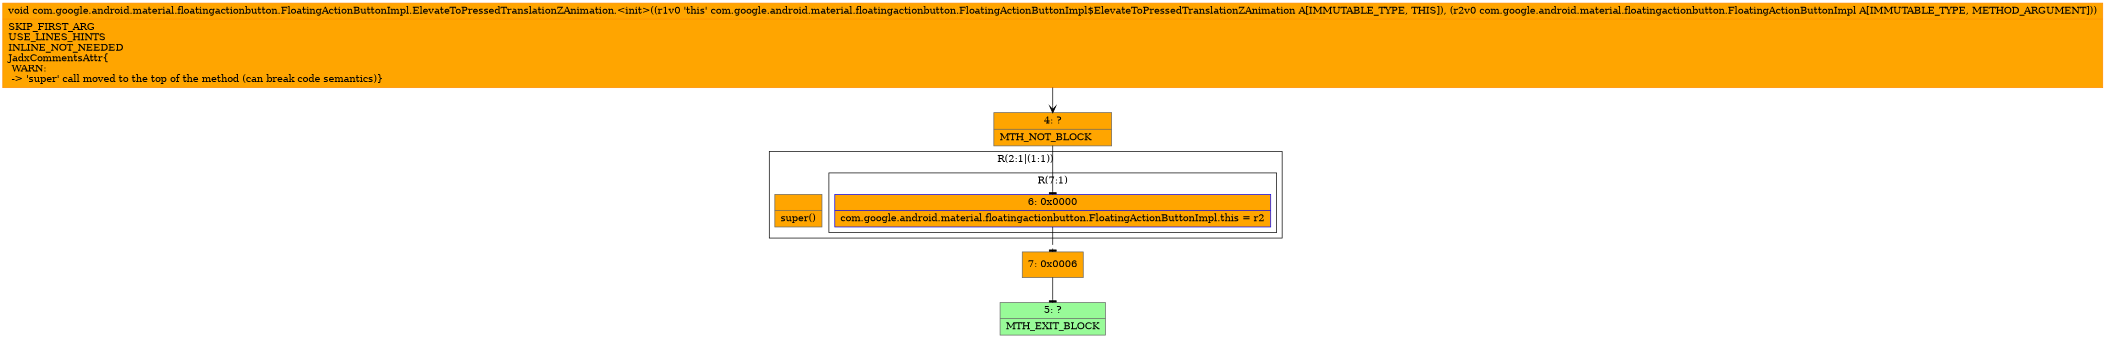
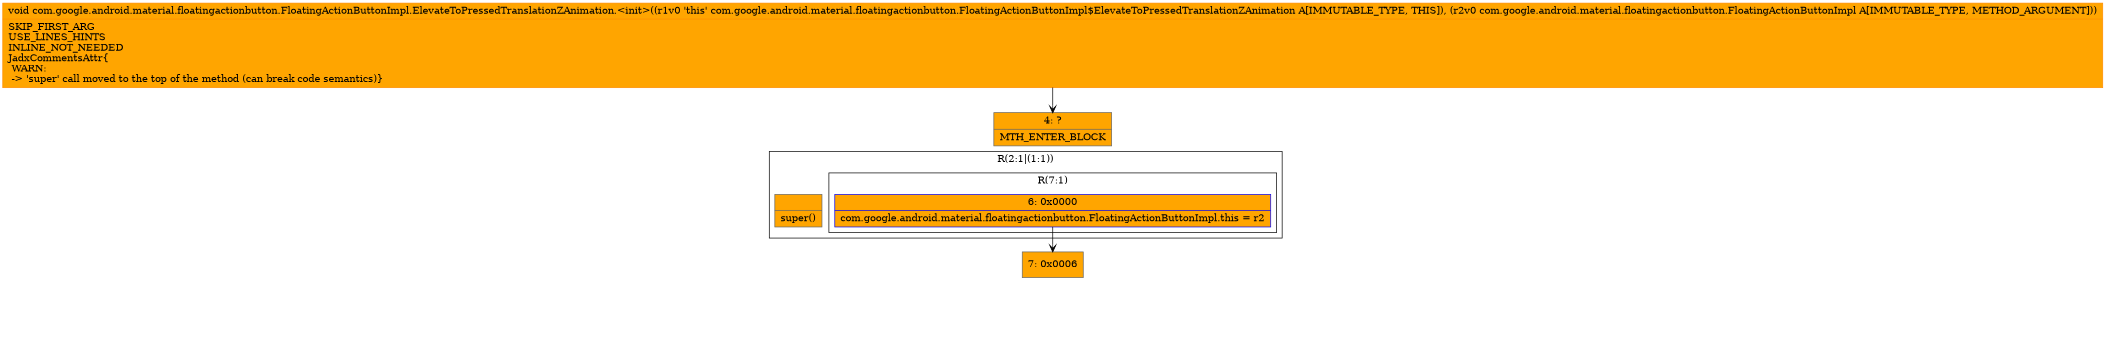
node "4: ?": text "MTH_NOT_BLOCK" -> "MTH_ENTER_BLOCK"
edge "4: ?" -> "6: 0x0000": removed
edge "6: 0x0000" -> "7: 0x0006": arrowhead tee -> vee
node "5: ?": removed
